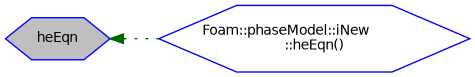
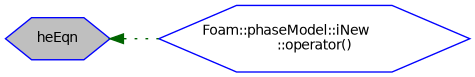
node "Foam::phaseModel::iNew ::heEqn()": label "Foam::phaseModel::iNew ::heEqn()" -> "Foam::phaseModel::iNew ::operator()"
